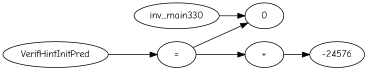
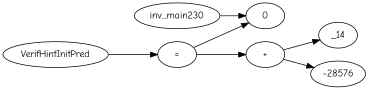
node "inv_main330": label "inv_main330" -> "inv_main230"
node "_14": added
node "-24576": label "-24576" -> "-28576"
